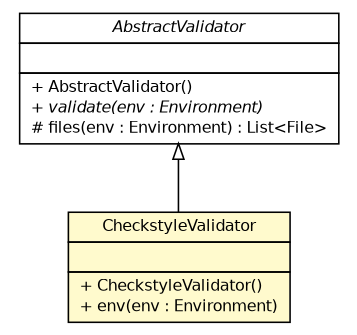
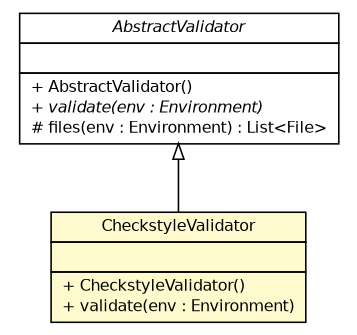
node "CheckstyleValidator": text "+ env(env : Environment)" -> "+ validate(env : Environment)"
